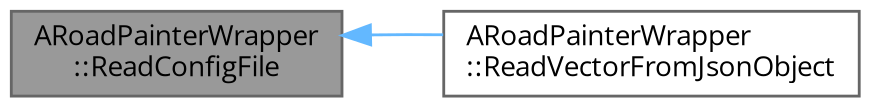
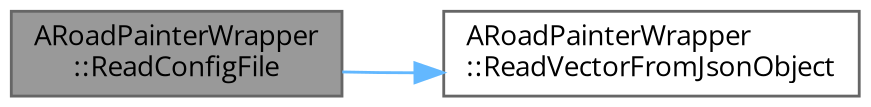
edge "ARoadPainterWrapper ::ReadVectorFromJsonObject" -> "ARoadPainterWrapper ::ReadConfigFile": reversed
